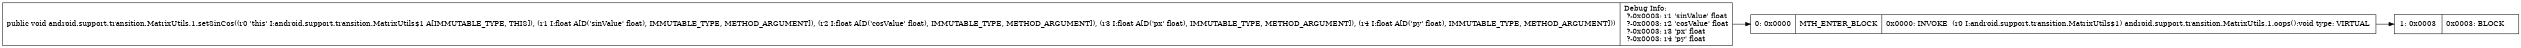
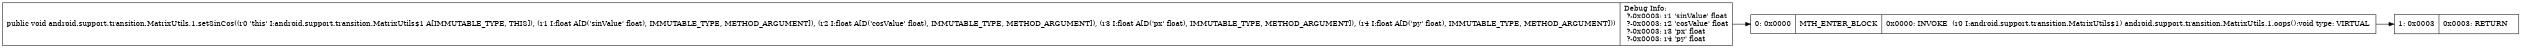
node "1: 0x0003": text "0x0003: BLOCK" -> "0x0003: RETURN"
